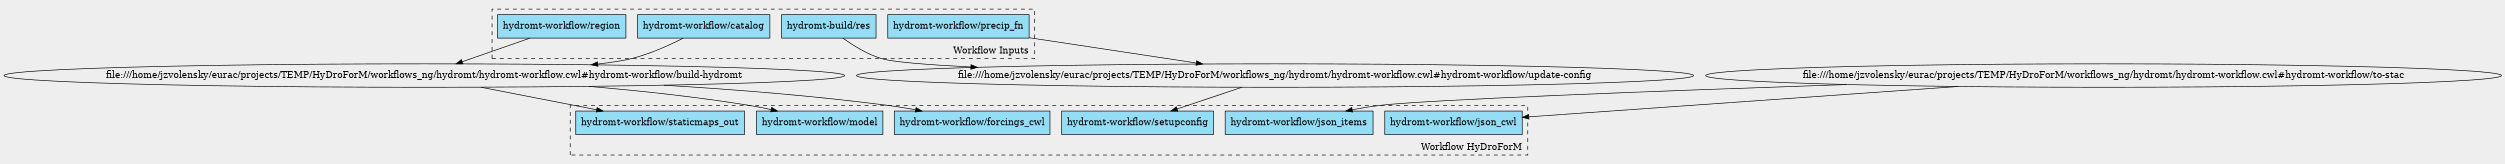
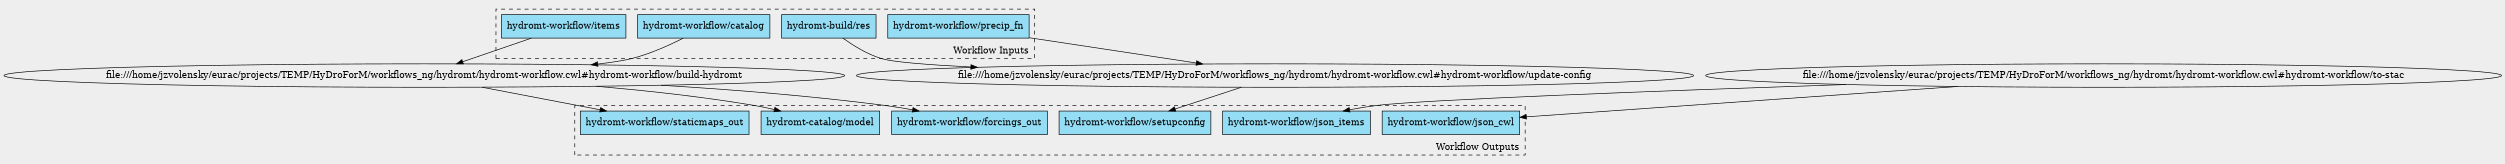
node "hydromt-workflow/region": label "hydromt-workflow/region" -> "hydromt-workflow/items"
node "hydromt-workflow/model": label "hydromt-workflow/model" -> "hydromt-catalog/model"
node "hydromt-workflow/forcings_cwl": label "hydromt-workflow/forcings_cwl" -> "hydromt-workflow/forcings_out"
cluster "Workflow HyDroForM": label "Workflow HyDroForM" -> "Workflow Outputs"
